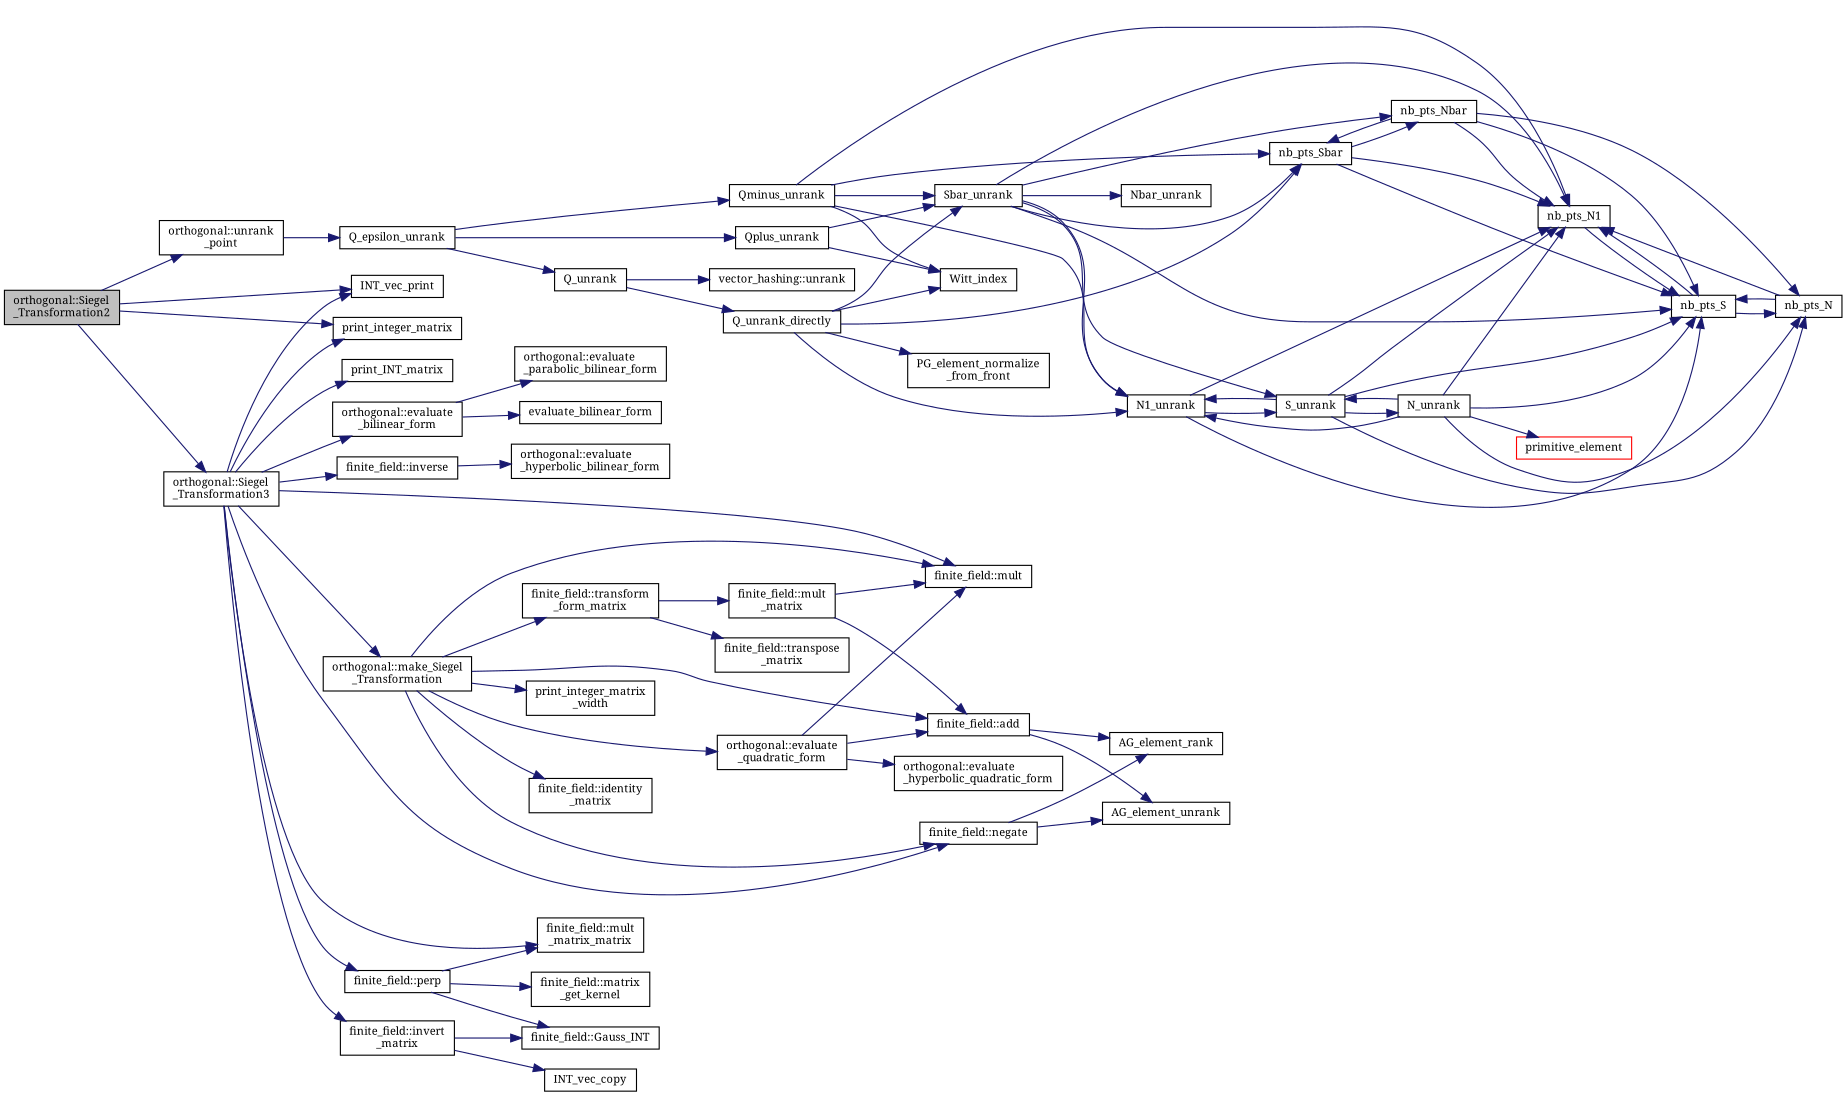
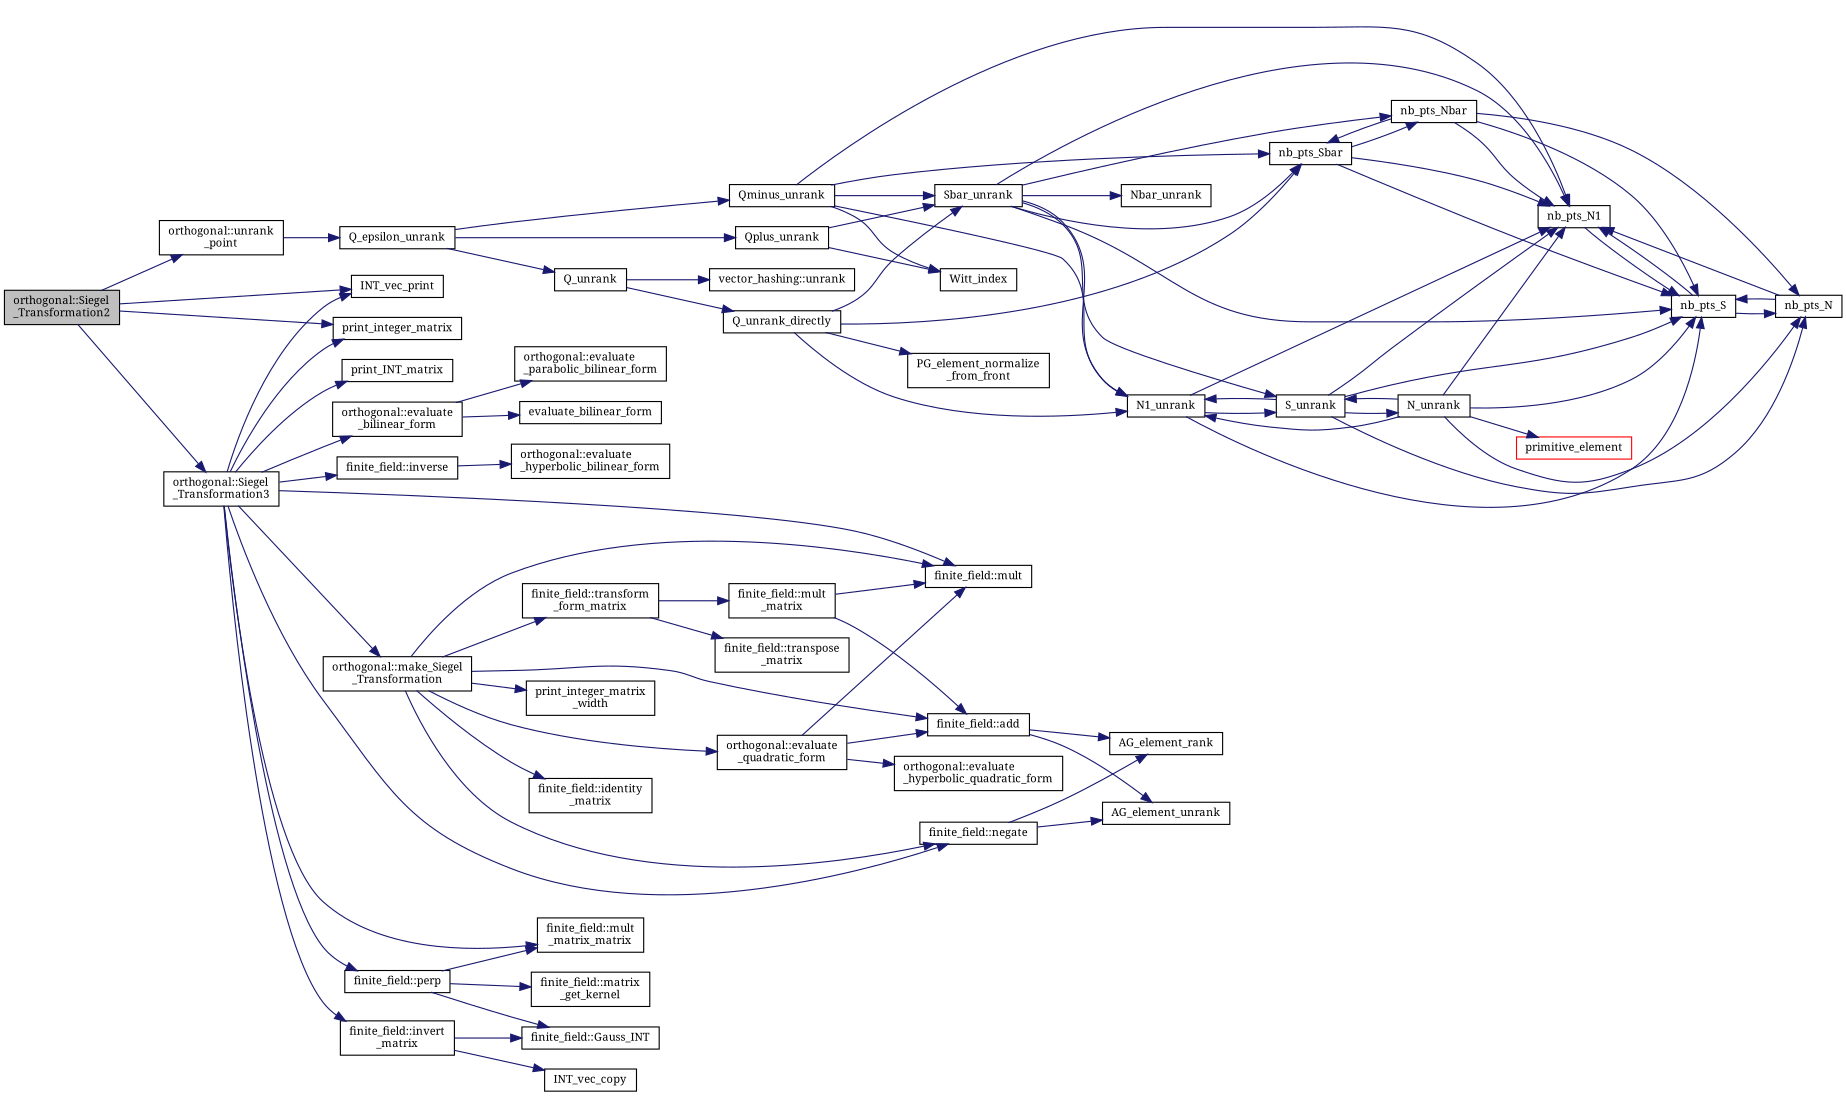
edge "Q_unrank_directly" -> "Witt_index": removed
